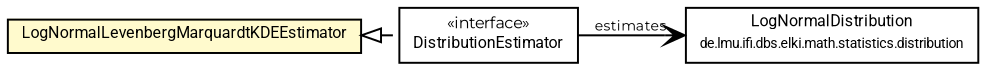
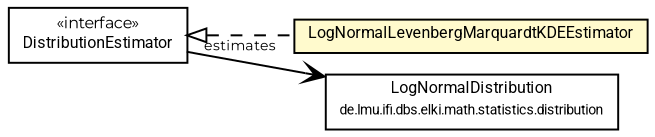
edge "DistributionEstimator" -> "LogNormalLevenbergMarquardtKDEEstimator": reversed
